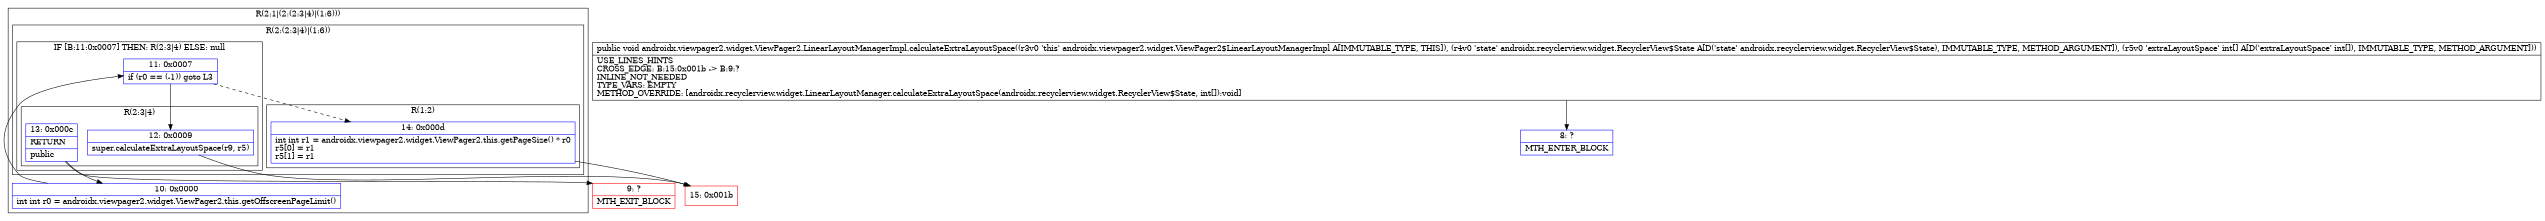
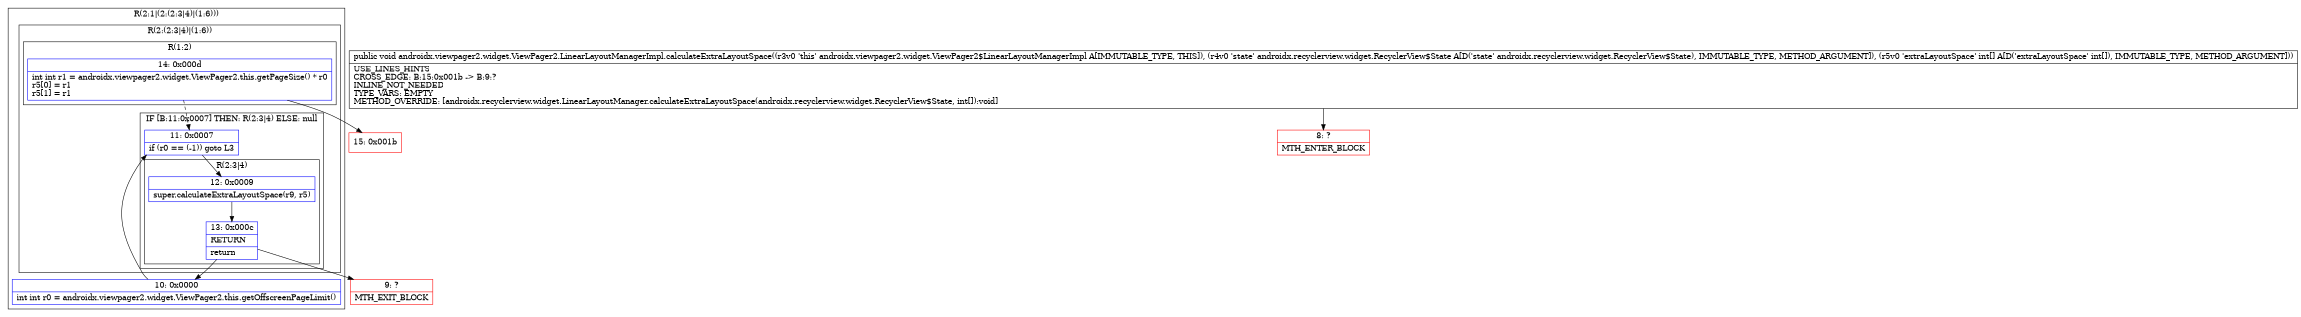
edge "11: 0x0007" -> "14: 0x000d": reversed
node "8: ?": color blue -> red
node "13: 0x000c": text "public" -> "return"
edge "12: 0x0009" -> "15: 0x001b": now "12: 0x0009" -> "13: 0x000c"
